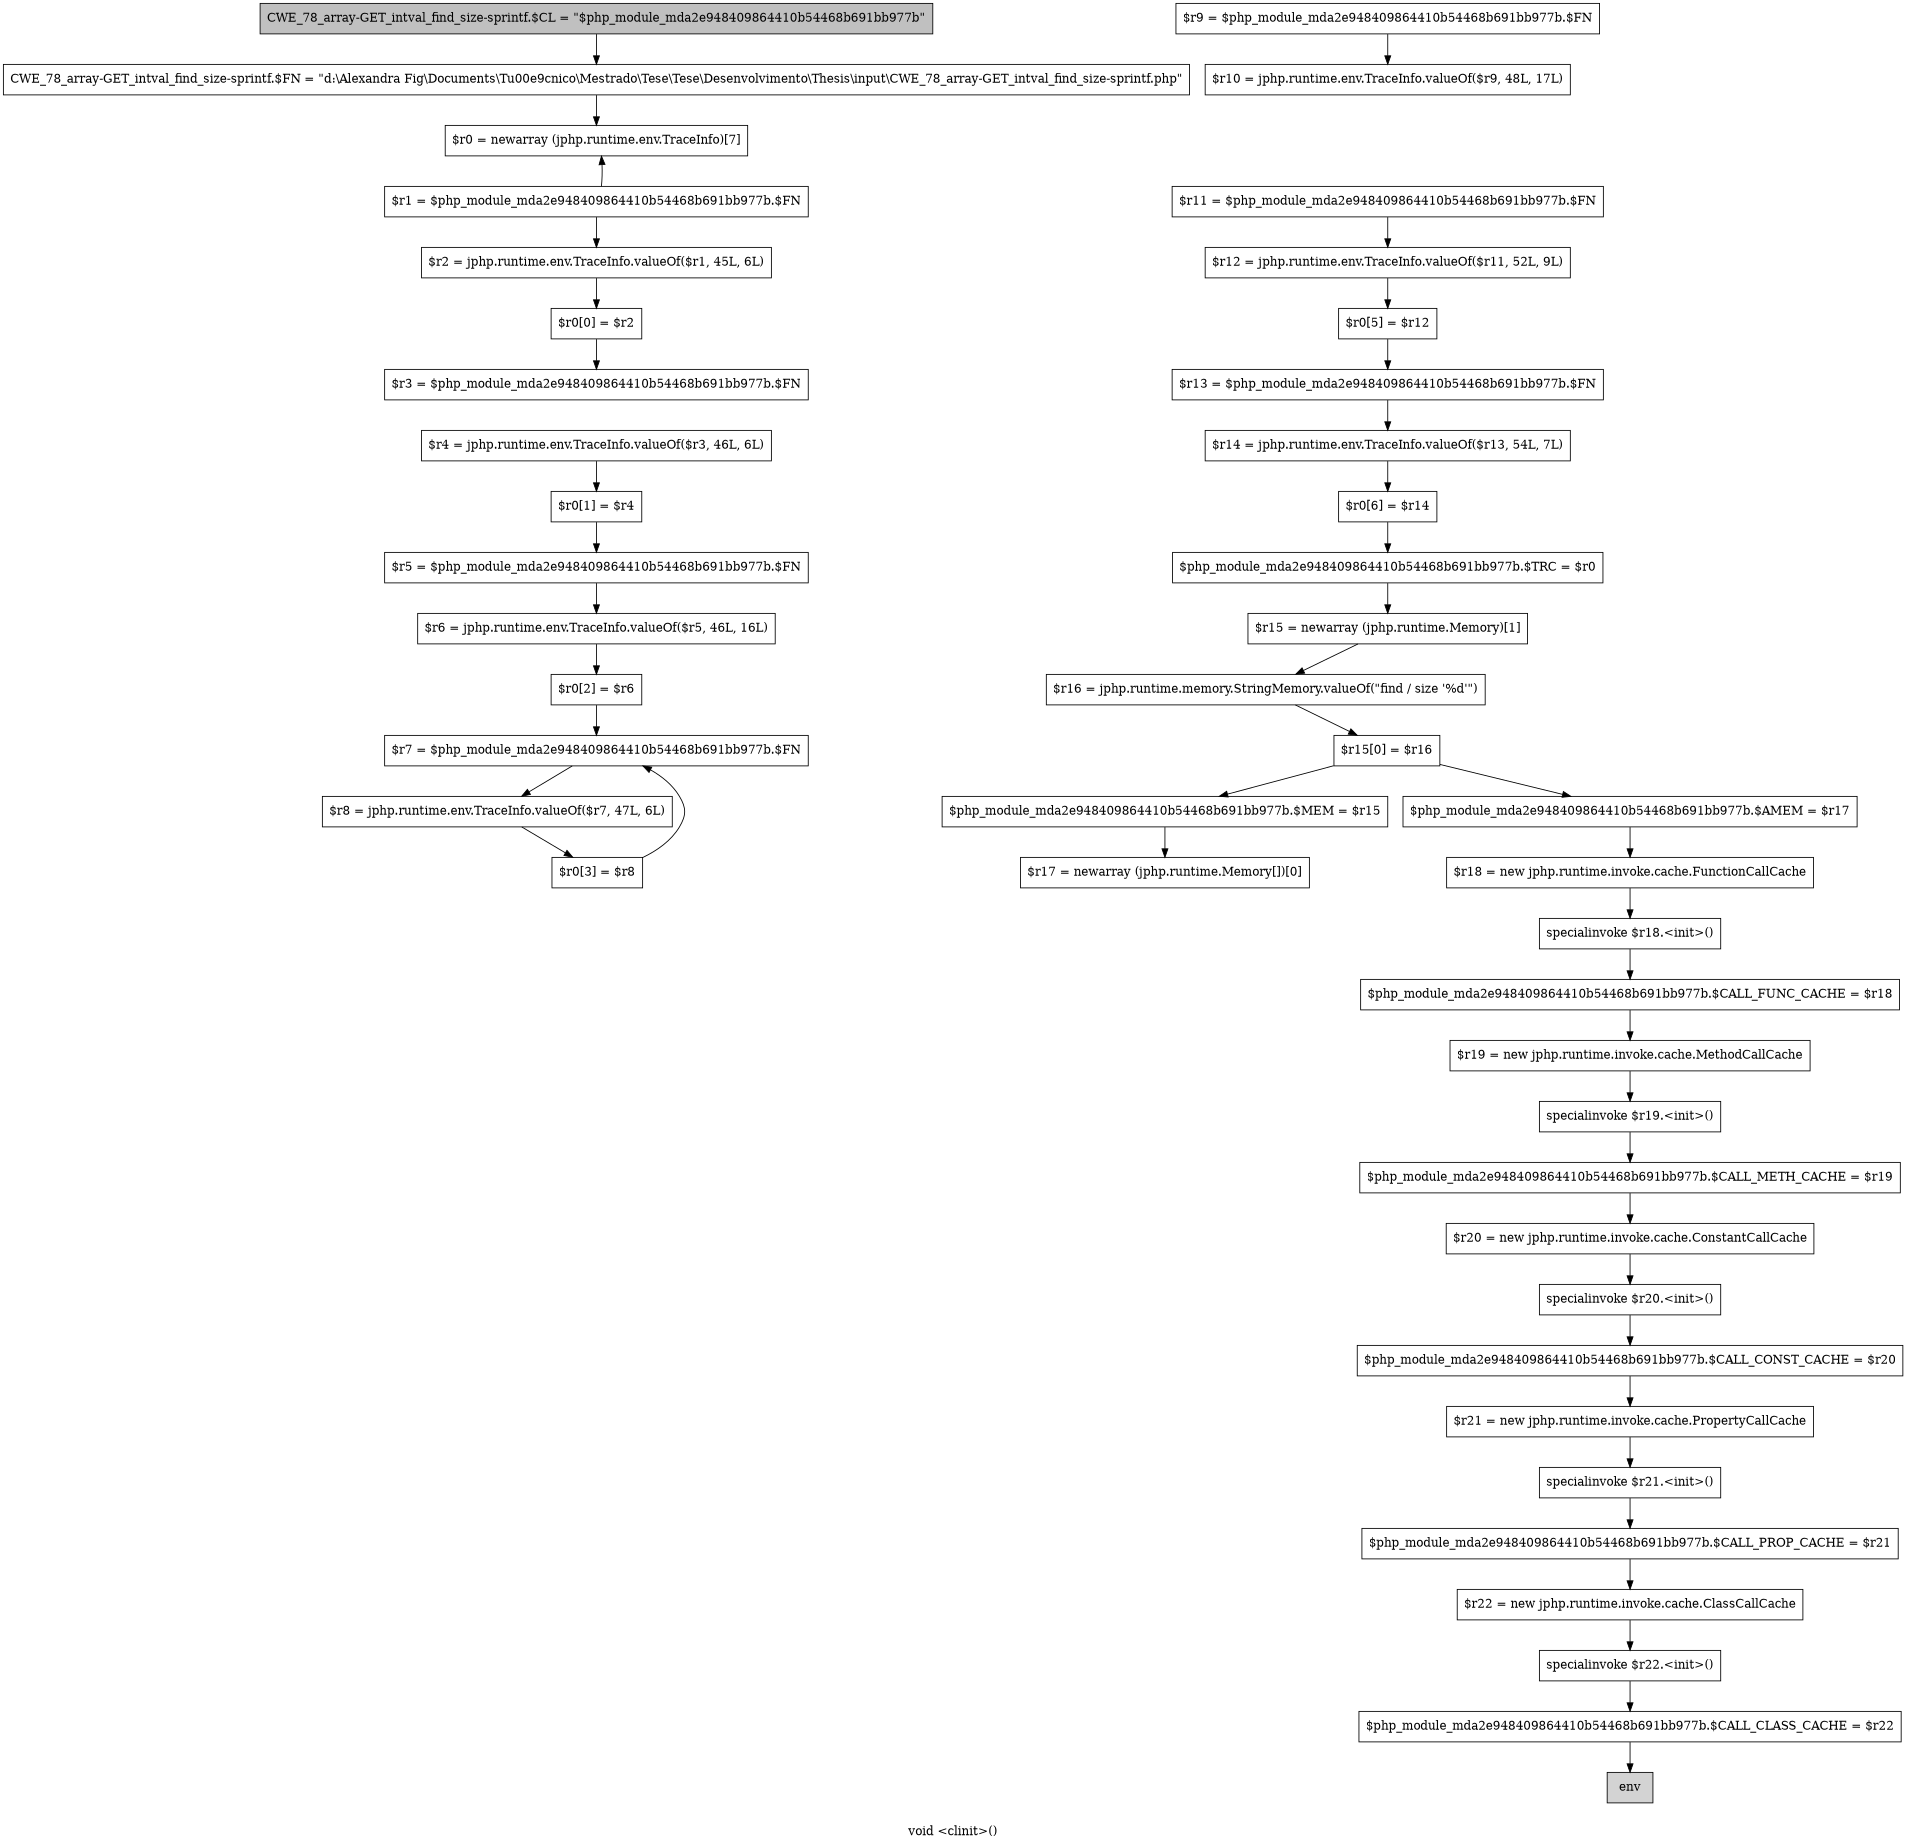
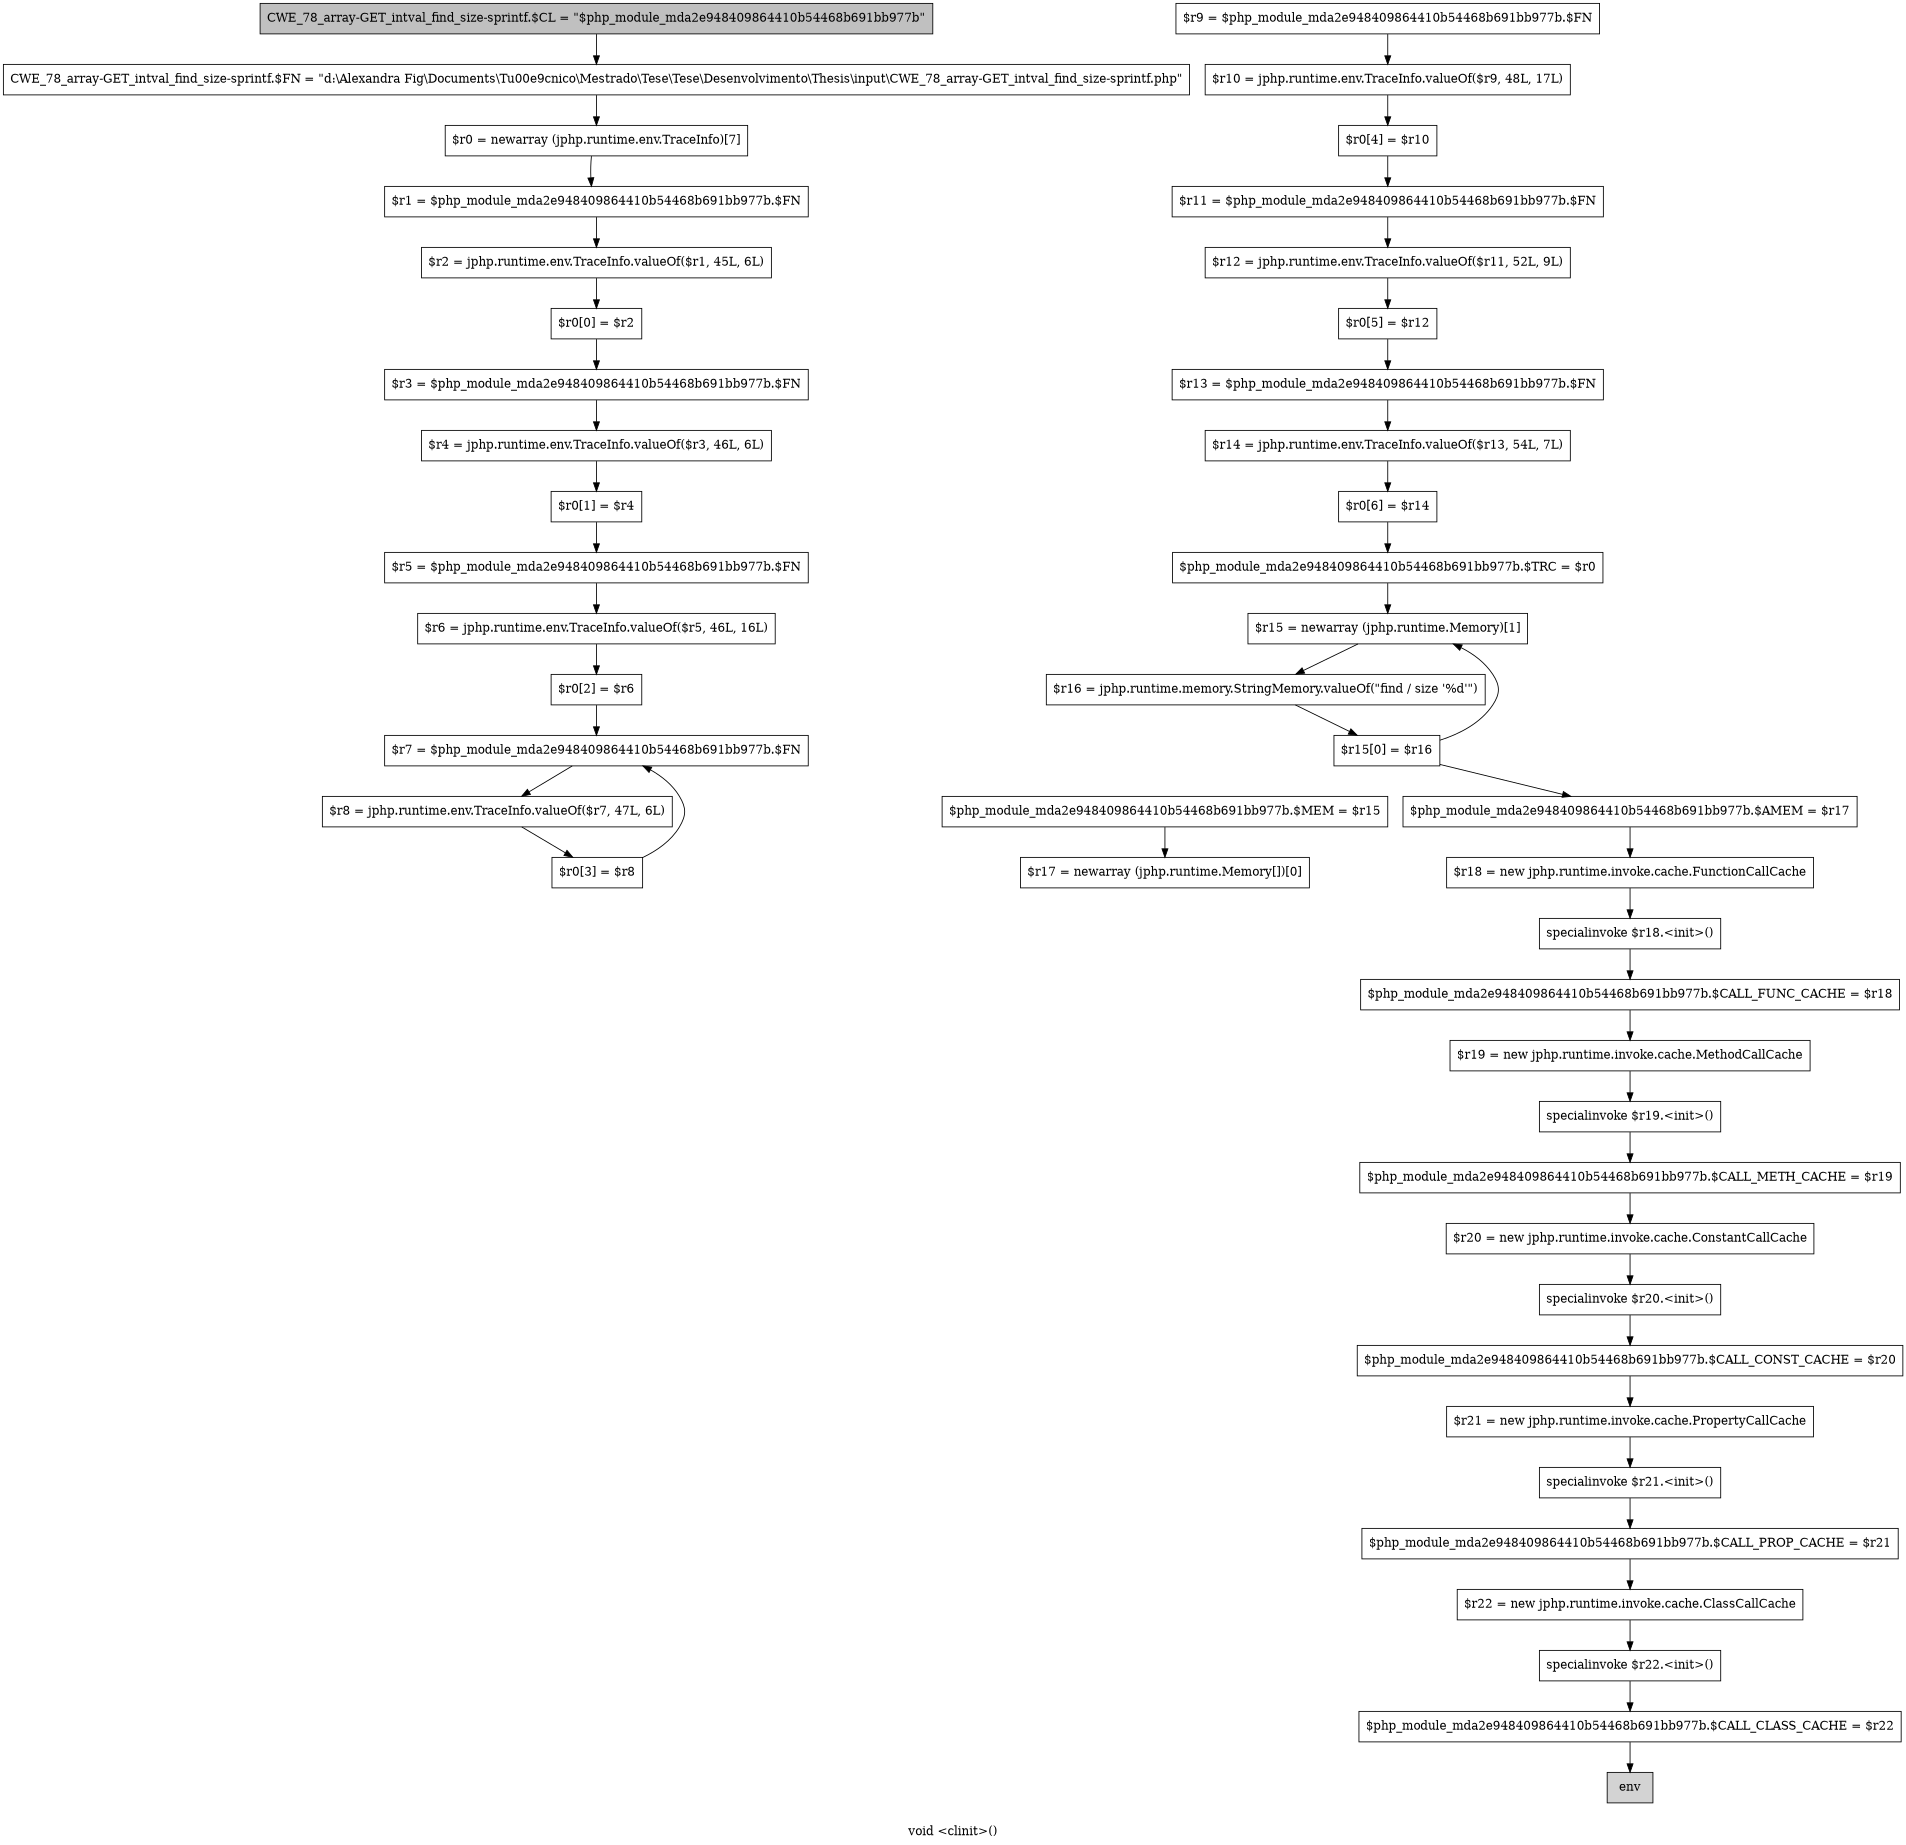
node "$r0[4] = $r10": added
edge "$r1 = $php_module_mda2e948409864410b54468b691bb977b.$FN" -> "$r0 = newarray (jphp.runtime.env.TraceInfo)[7]": reversed
edge "$r3 = $php_module_mda2e948409864410b54468b691bb977b.$FN" -> "$r4 = jphp.runtime.env.TraceInfo.valueOf($r3, 46L, 6L)": added
edge "$r15[0] = $r16" -> "$php_module_mda2e948409864410b54468b691bb977b.$MEM = $r15": now "$r15[0] = $r16" -> "$r15 = newarray (jphp.runtime.Memory)[1]"
